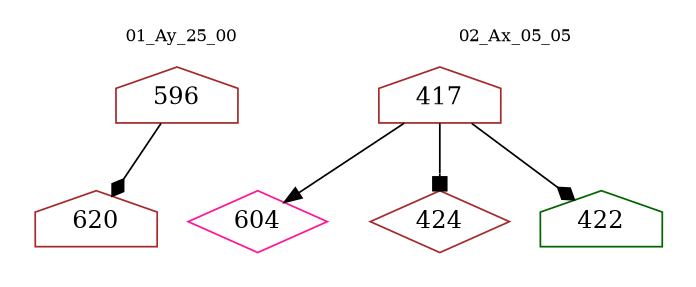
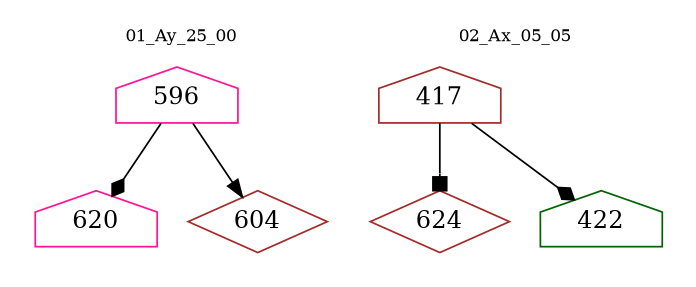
node "596": color brown -> deeppink
edge "417" -> "604": now "596" -> "604"
node "620": color brown -> deeppink
node "604": color deeppink -> brown
node "424": label "424" -> "624"
